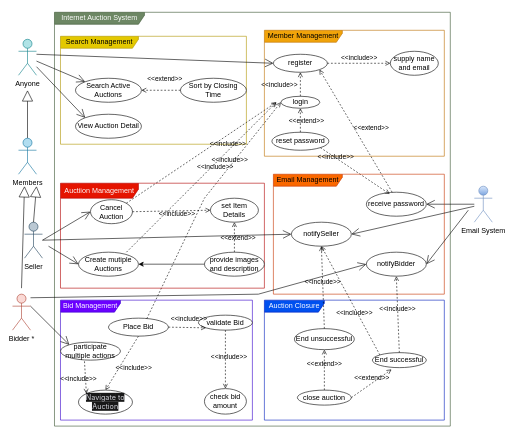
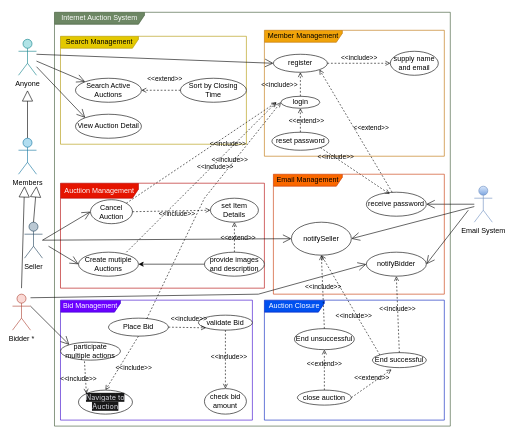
node "notifySeller": size 60x24 -> 60x33
